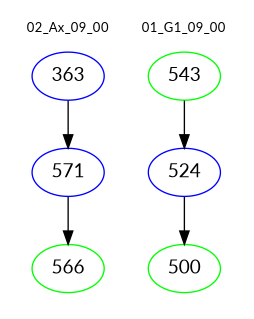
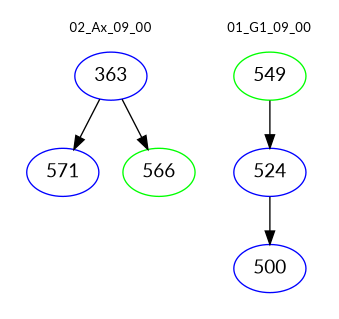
node "543": label "543" -> "549"
edge "571" -> "566": now "363" -> "566"
node "500": color green -> blue
